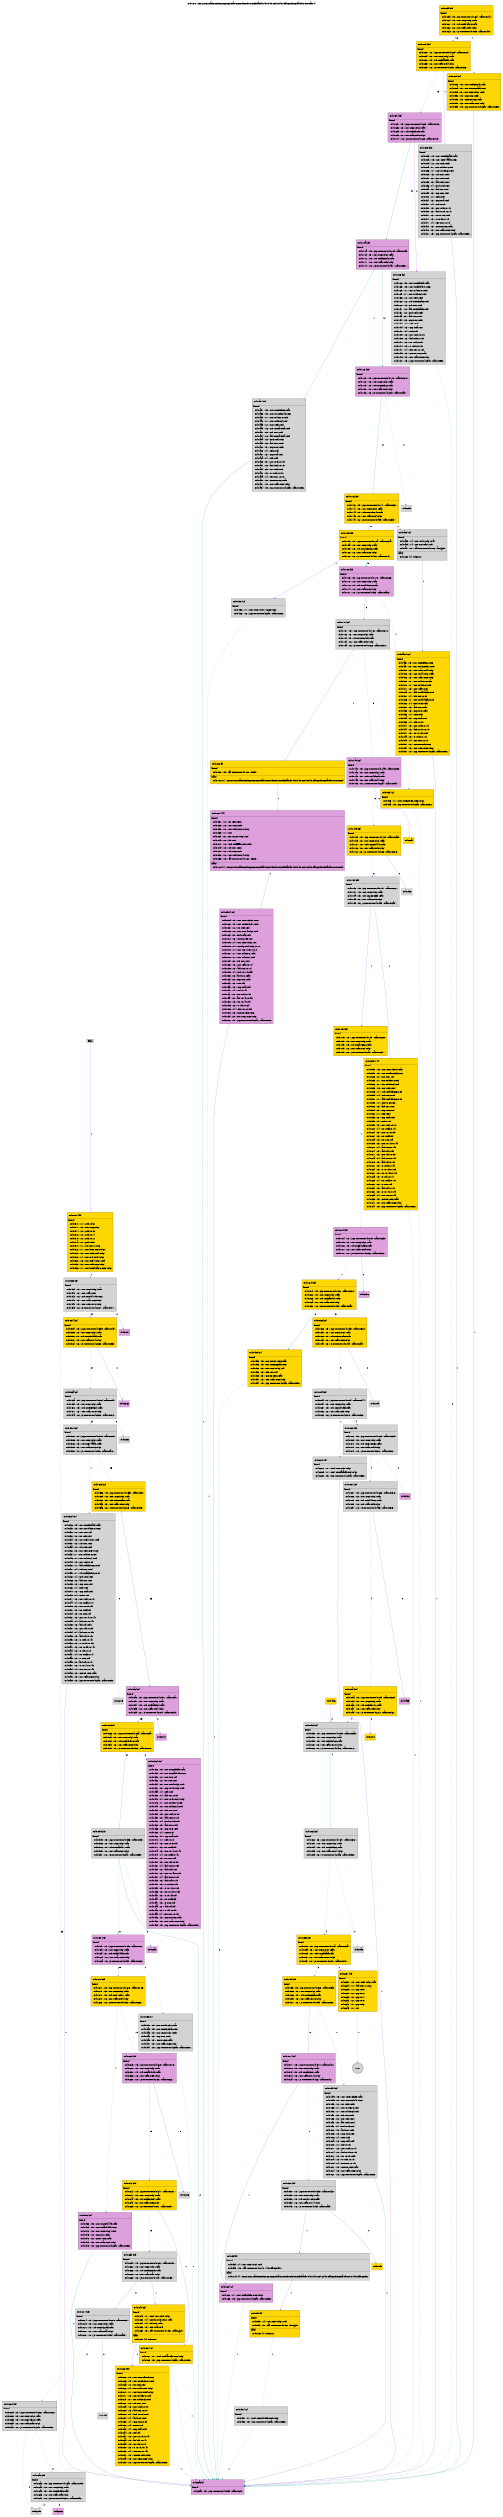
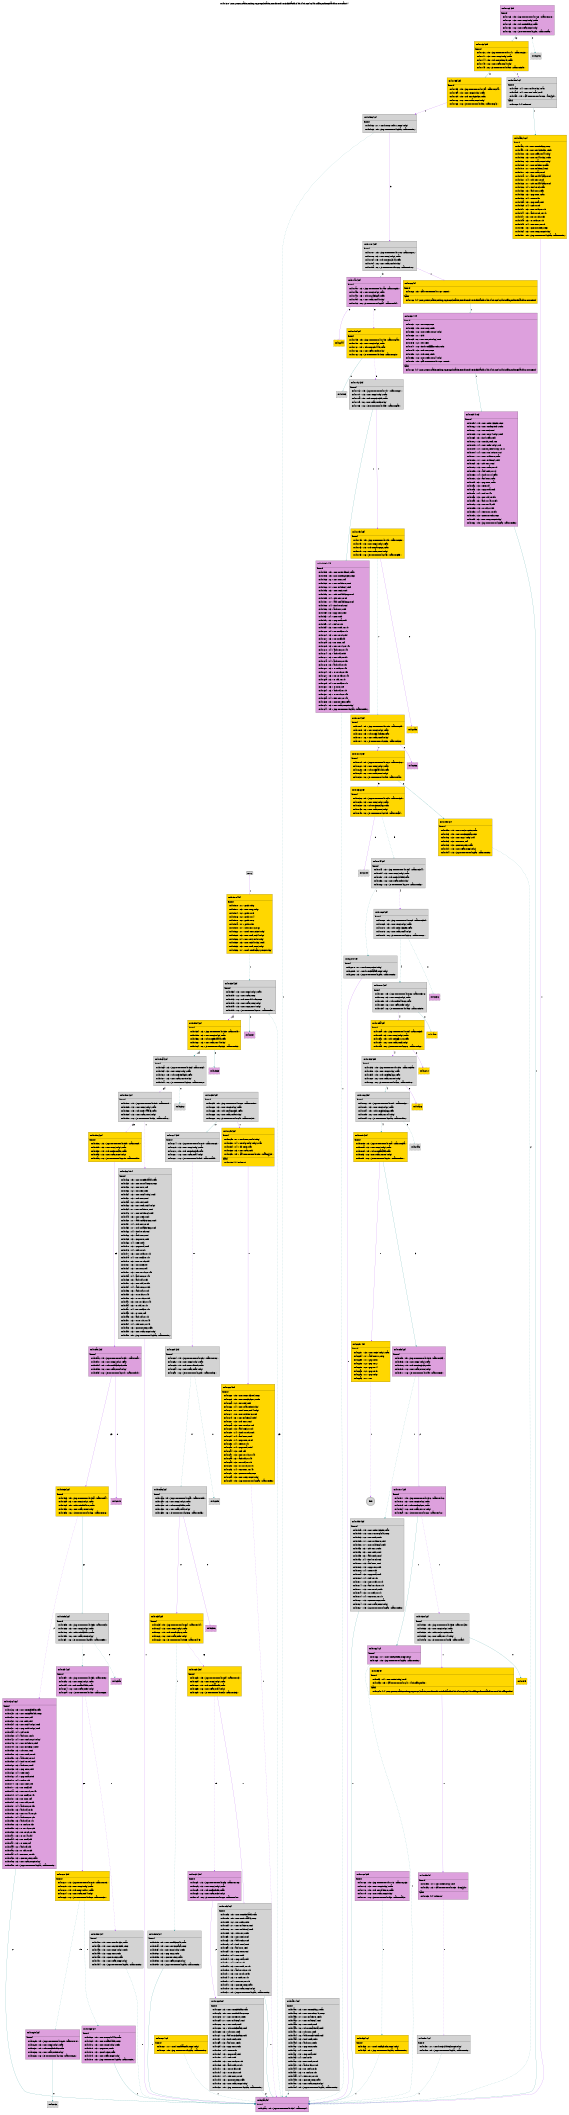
node "0x401985 [27]": fillcolor gold -> lightgrey
node "0x40170a [25]": removed
edge "0x401755 [25]" -> "0x40176e [25]": removed, label "10"
edge "0x40176e [25]" -> "0x401787 [25]": now "0x401b5c [12]" -> "0x401787 [25]"
node "0x4021a5": added
node "0x401bb9 [144]": fillcolor gold -> plum
node "0x401804 [25]": fillcolor plum -> gold
node "0x402215": removed
node "0x401a85": fillcolor plum -> gold
edge "0x401a26" -> "0x4018b3 [25]": reversed
node "0x4018fe [25]": fillcolor gold -> plum
node "Users": label "Users" -> "Exit"
edge "0x4015de [25]" -> "0x4023ac [5]": now "0x401d26 [152]" -> "0x4023ac [5]"
node "0x401642 [25]": removed
node "0x401fcf [9]": fillcolor lightgrey -> gold
node "0x401fd8 [9]": fillcolor gold -> plum
node "0x401fed": removed
edge "0x4016a6 [25]" -> "0x4022d8": now "0x4016a6 [25]" -> "0x4016bf [25]"
